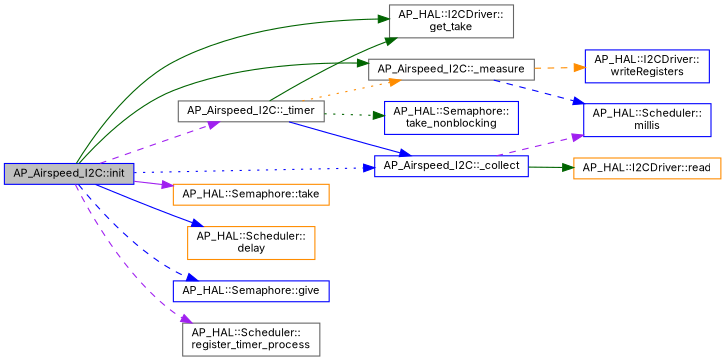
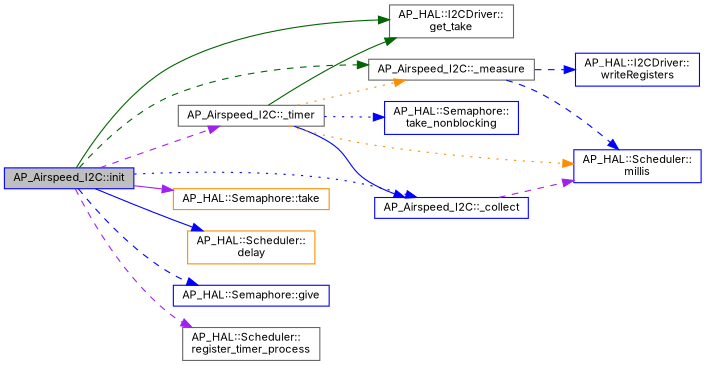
edge "AP_Airspeed_I2C::_measure" -> "AP_HAL::I2CDriver:: writeRegisters": color darkorange -> blue
edge "AP_Airspeed_I2C::init" -> "AP_Airspeed_I2C::_measure": style solid -> dashed
edge "AP_Airspeed_I2C::_timer" -> "AP_HAL::Semaphore:: take_nonblocking": color darkgreen -> blue
edge "AP_Airspeed_I2C::_timer" -> "AP_HAL::Scheduler:: millis": added
node "AP_HAL::I2CDriver::read": removed
